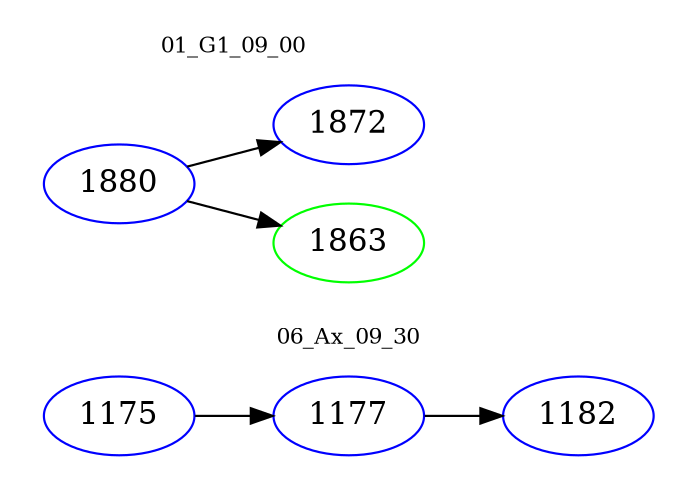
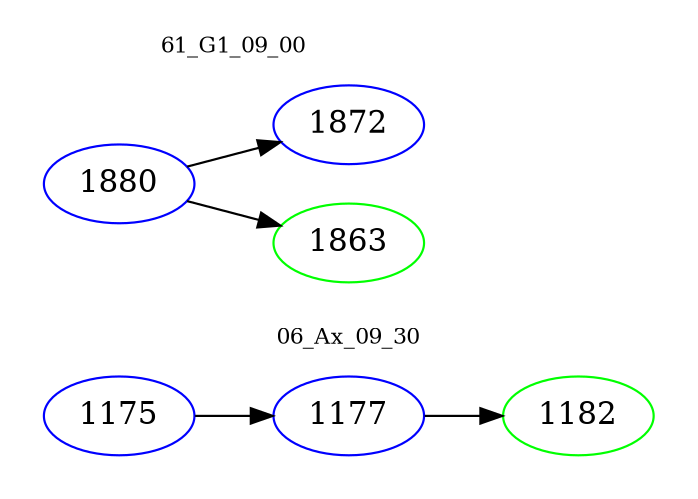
cluster "01_G1_09_00": label "01_G1_09_00" -> "61_G1_09_00"
node "1182": color blue -> green
